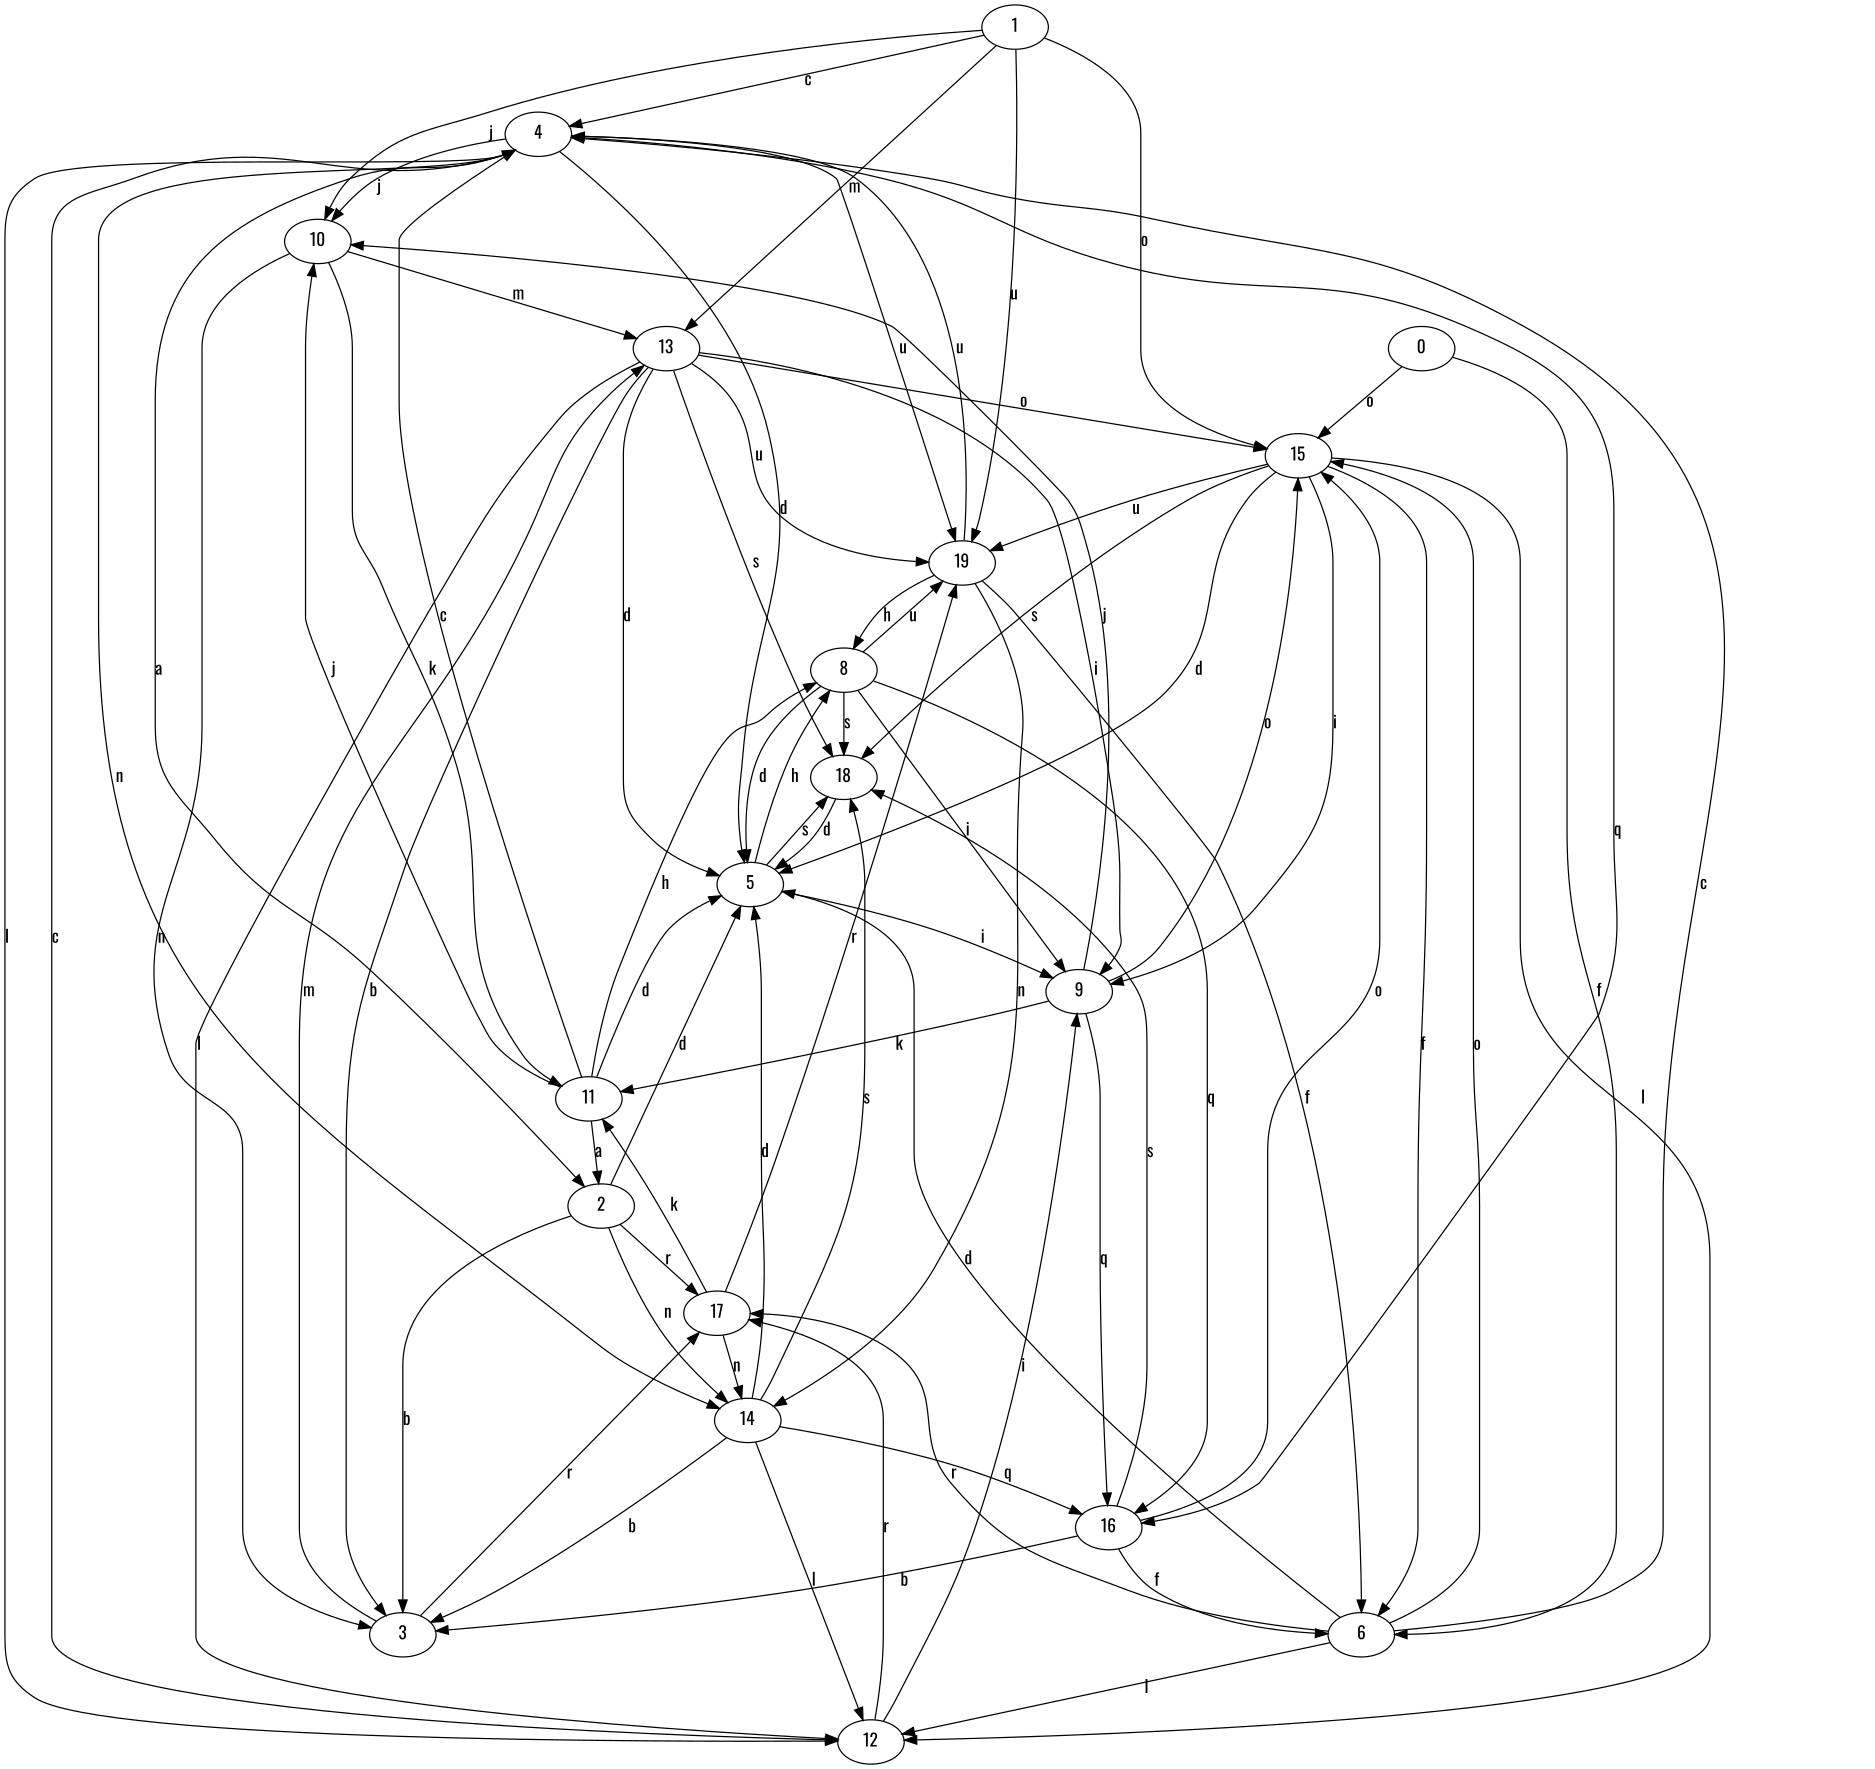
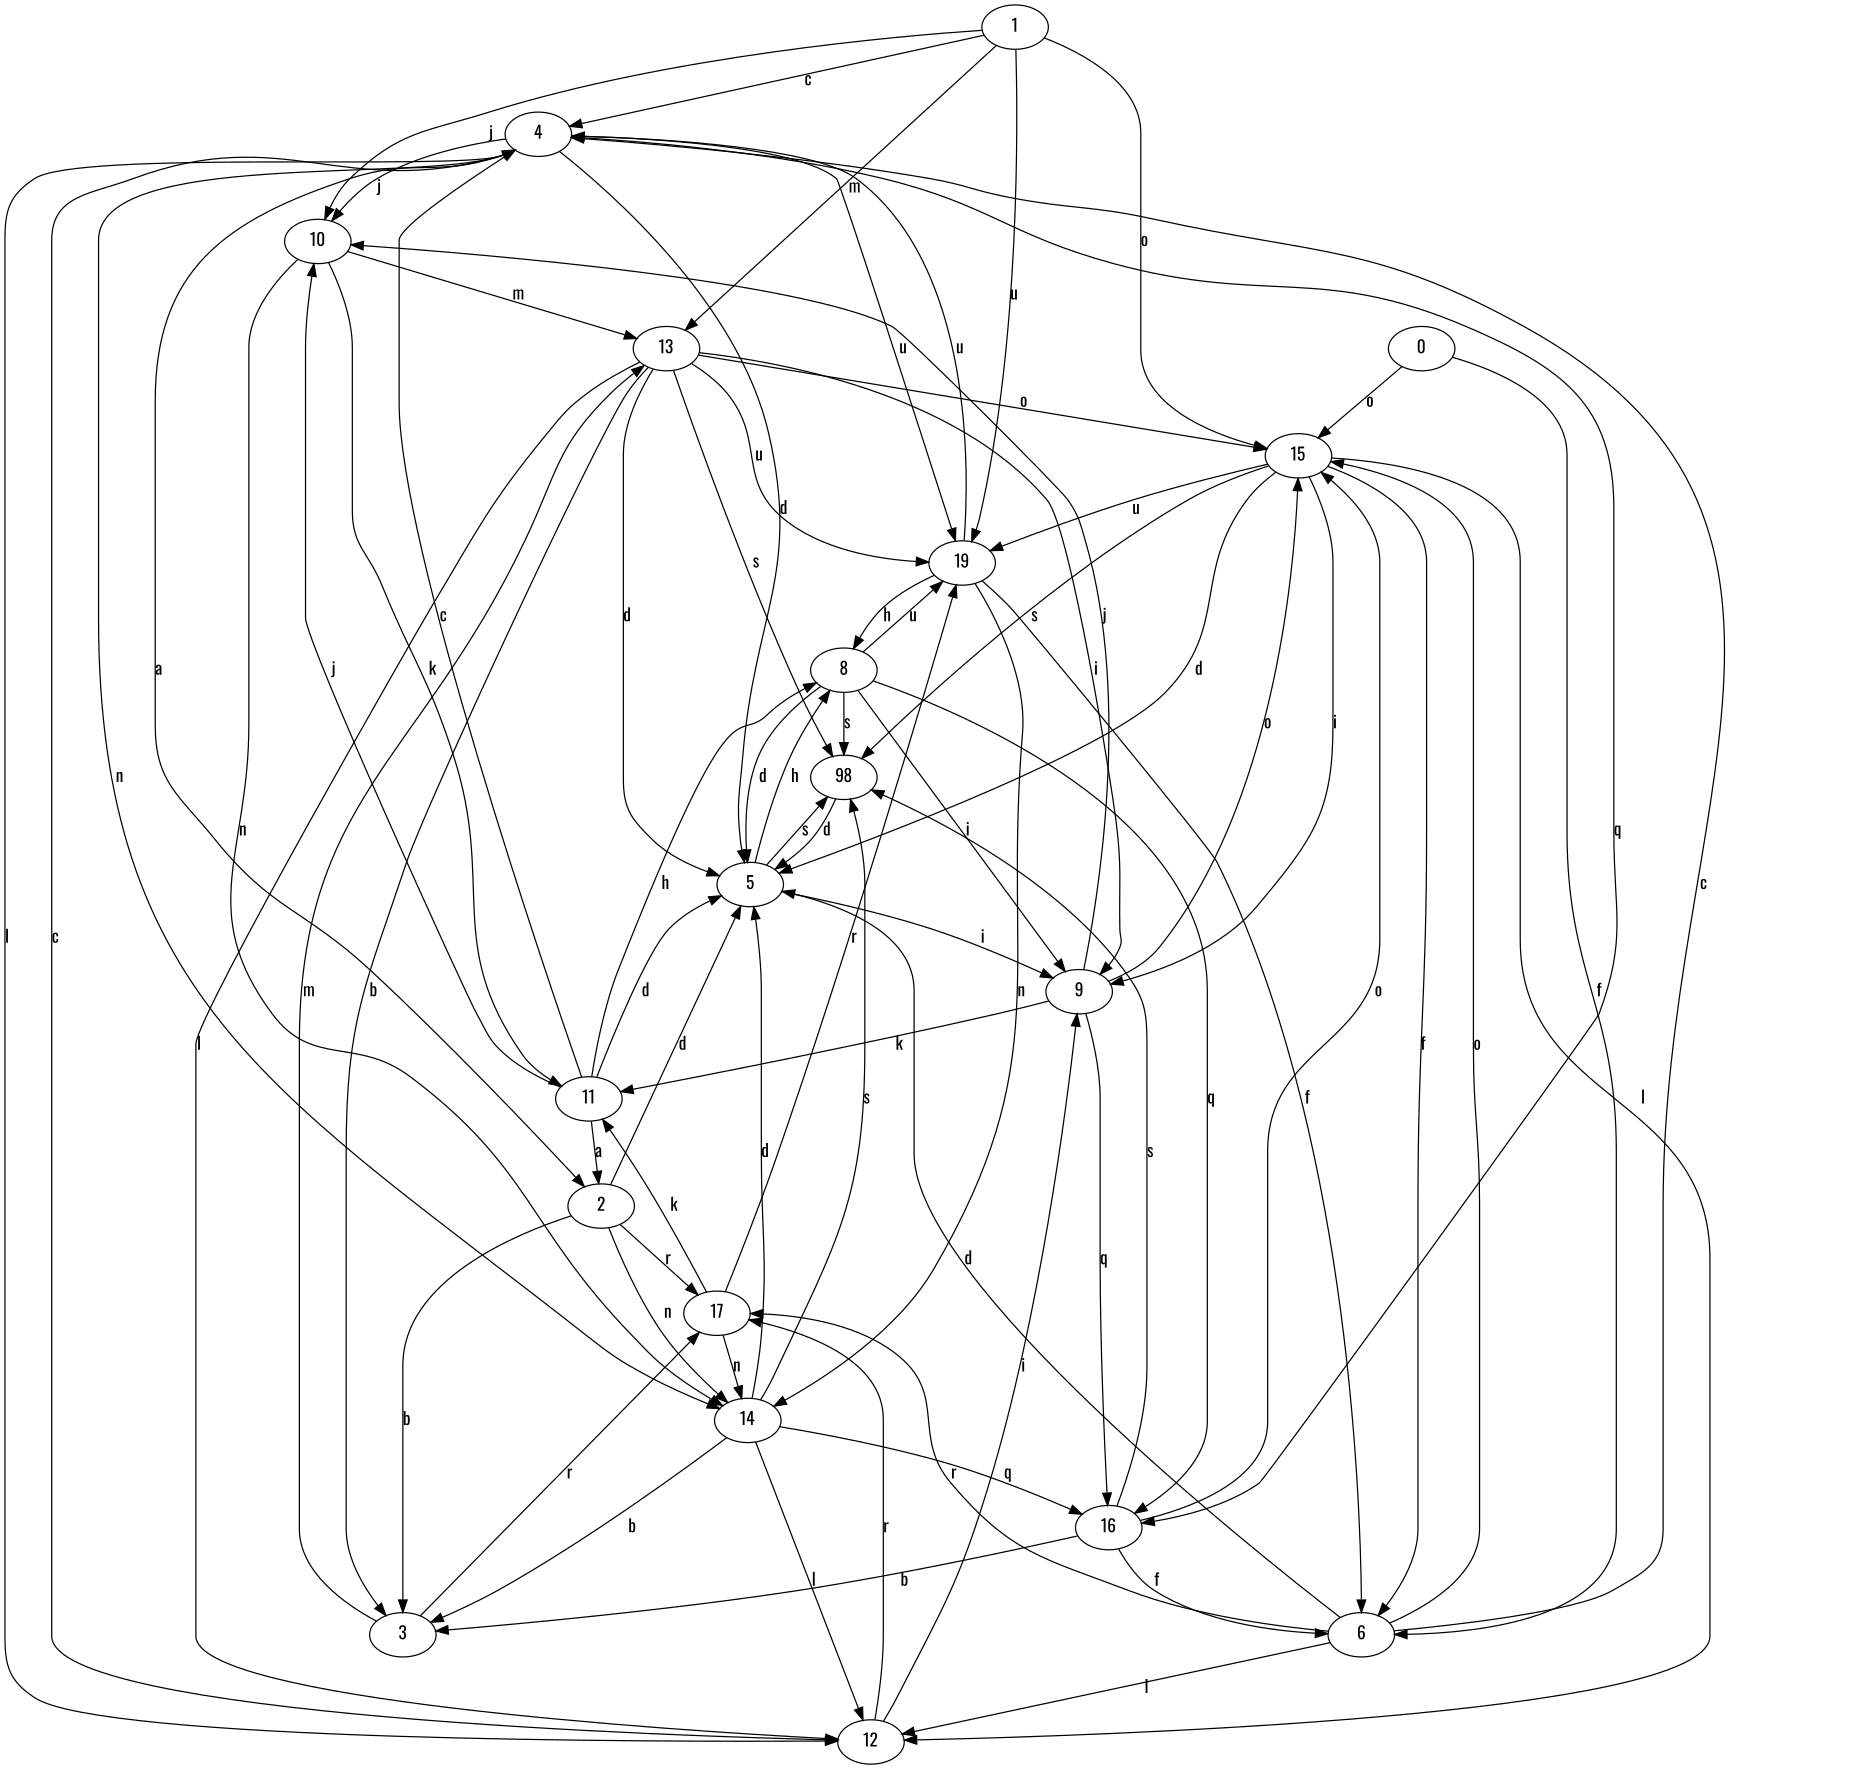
node "18": label "18" -> "98"
edge "10" -> "3": now "10" -> "14"
